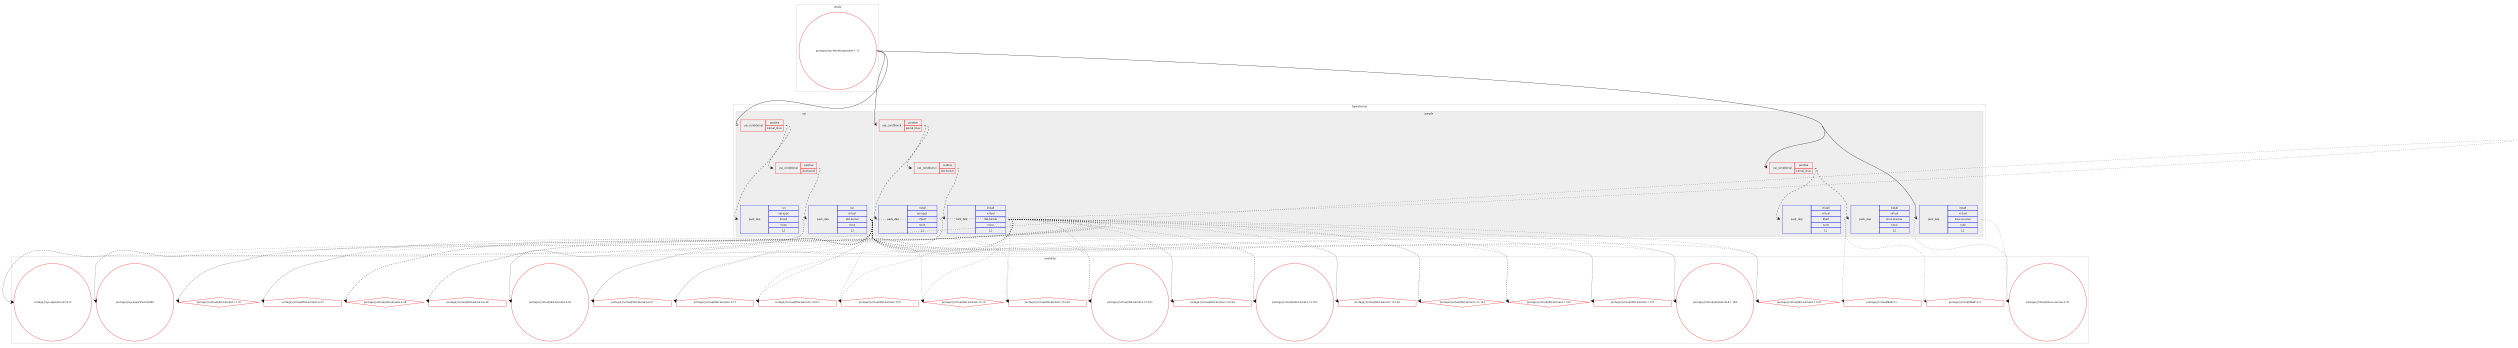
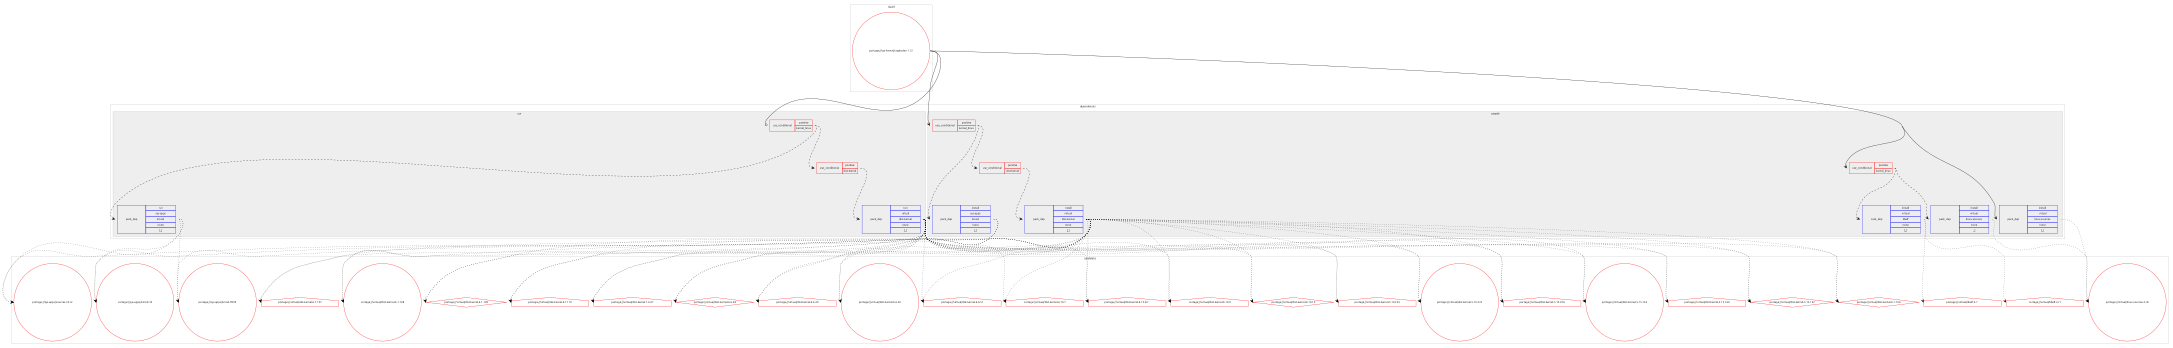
node "portage://sys-apps/kmod-32-r2": label "portage://sys-apps/kmod-32-r2" -> "portage://sys-apps/sources-32-r2"
node "portage://sys-apps/kmod-33": added
node "portage://virtual/dist-kernel-6.1.110": shape diamond -> house
